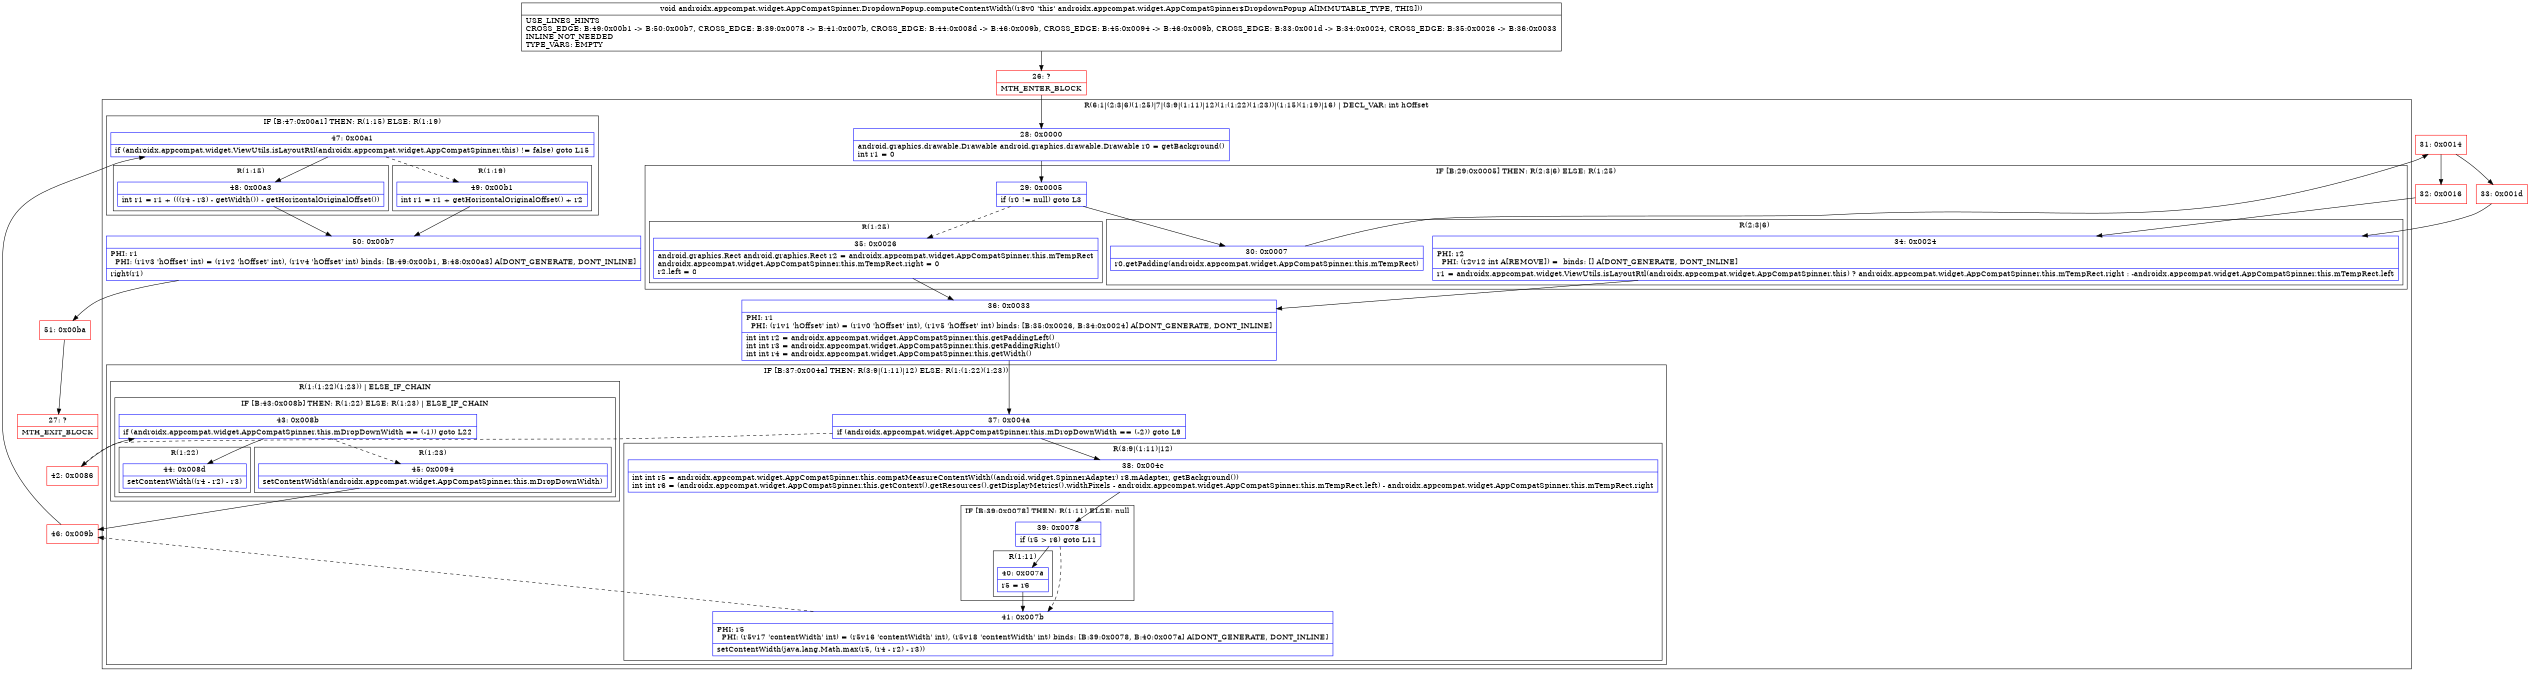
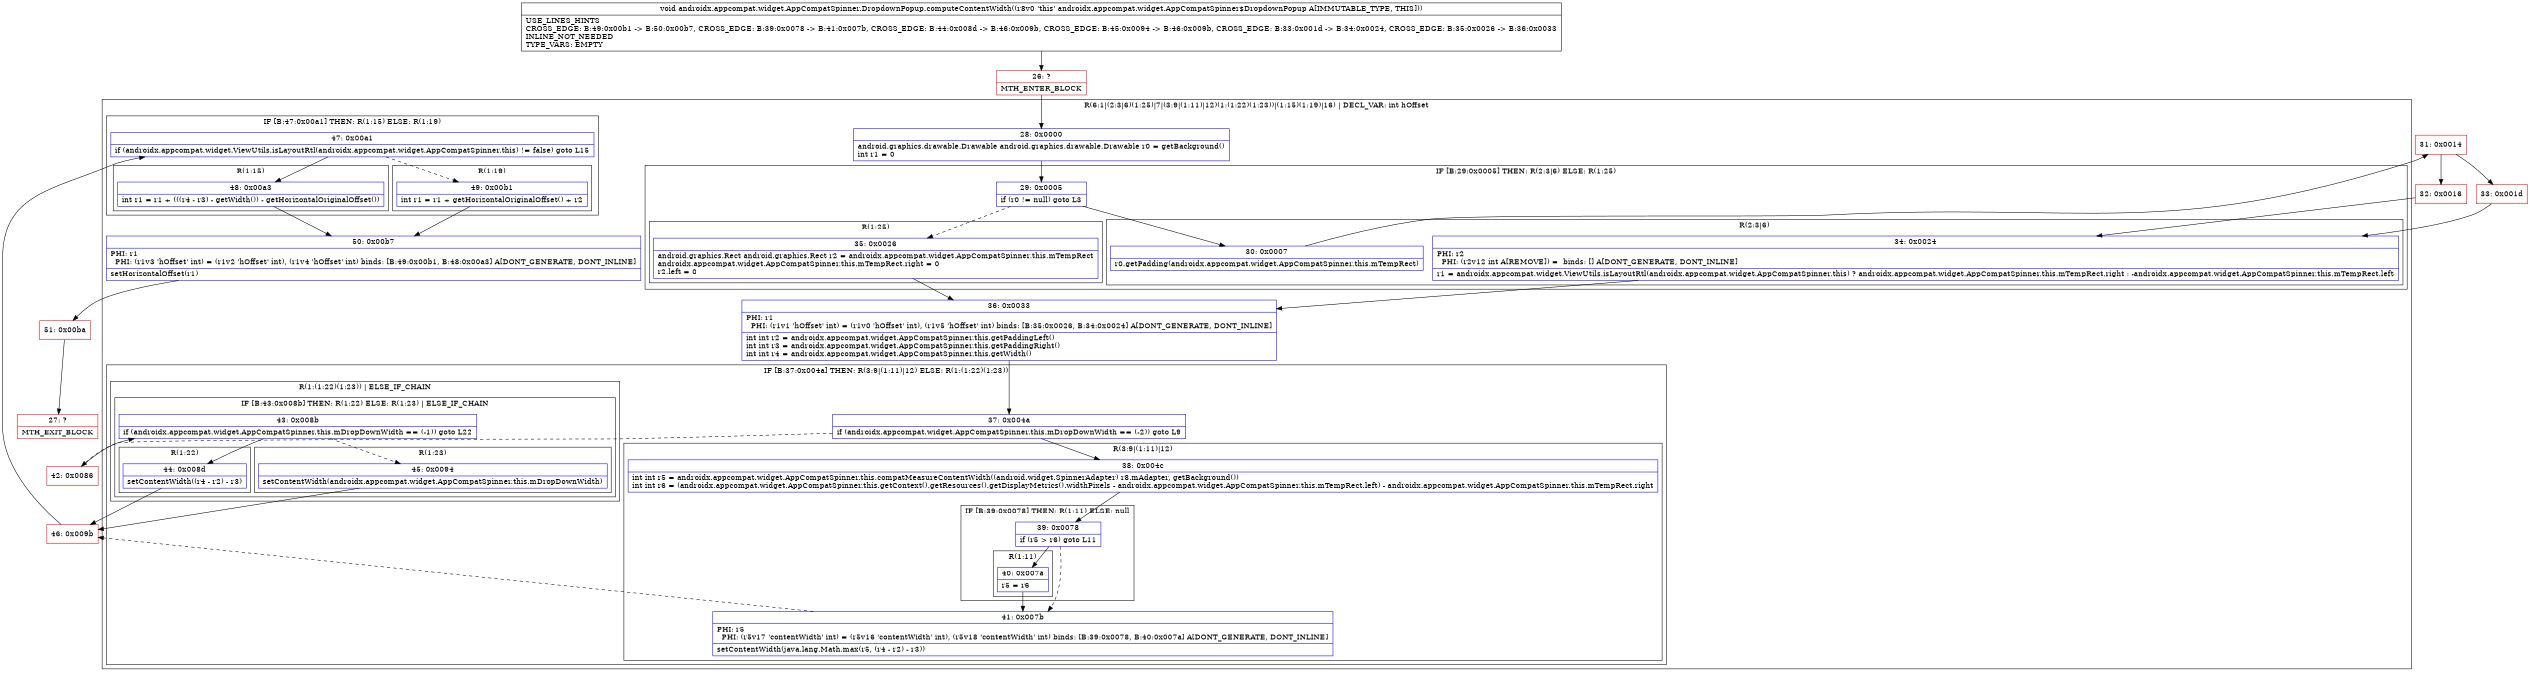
node "50: 0x00b7": text "right(r1)" -> "setHorizontalOffset(r1)"
edge "44: 0x008d" -> "46: 0x009b": added
